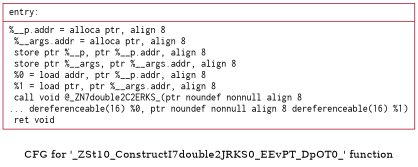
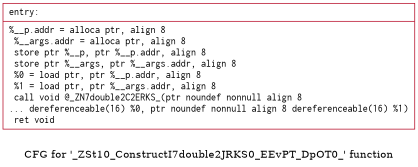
node "entry:": text "%0 = load addr, ptr %__p.addr, align 8" -> "%0 = load ptr, ptr %__p.addr, align 8"
